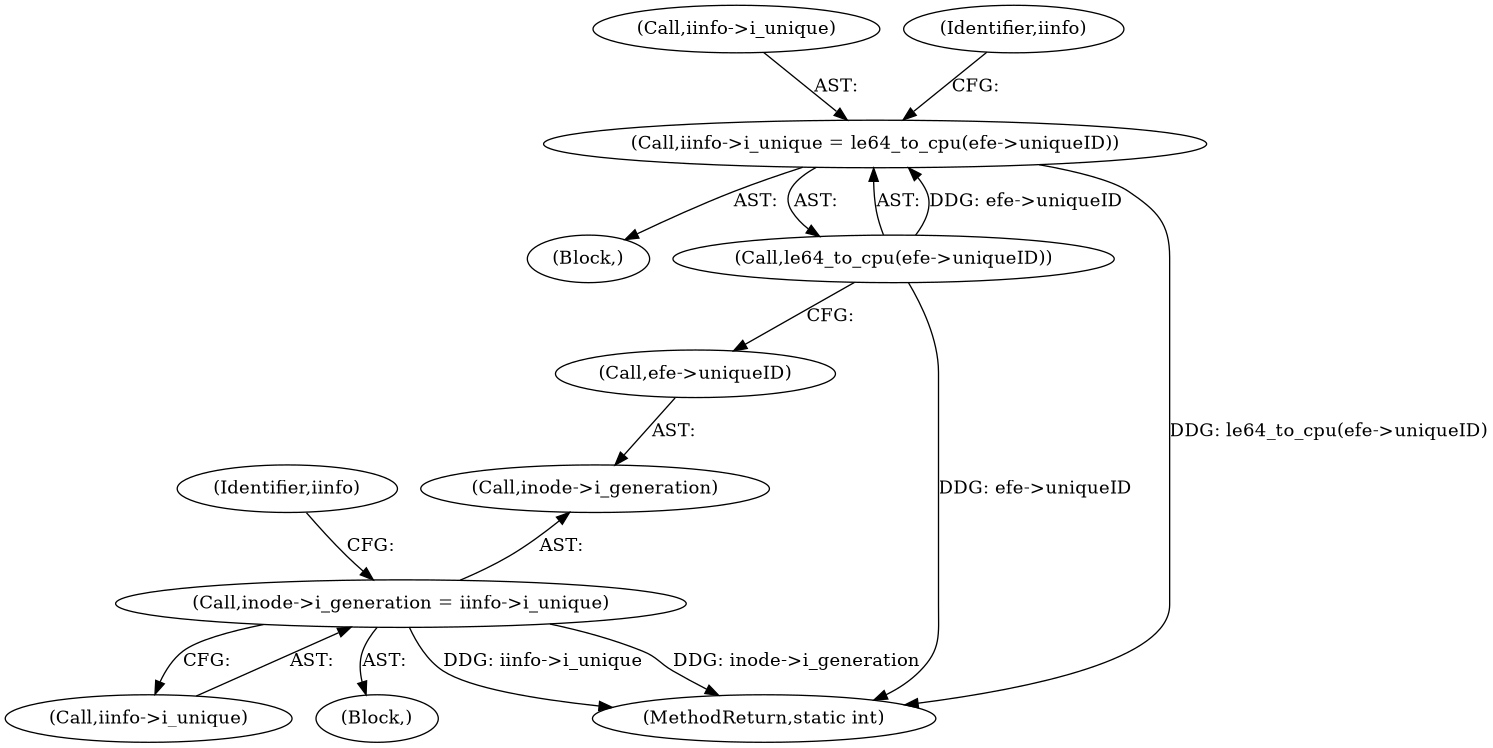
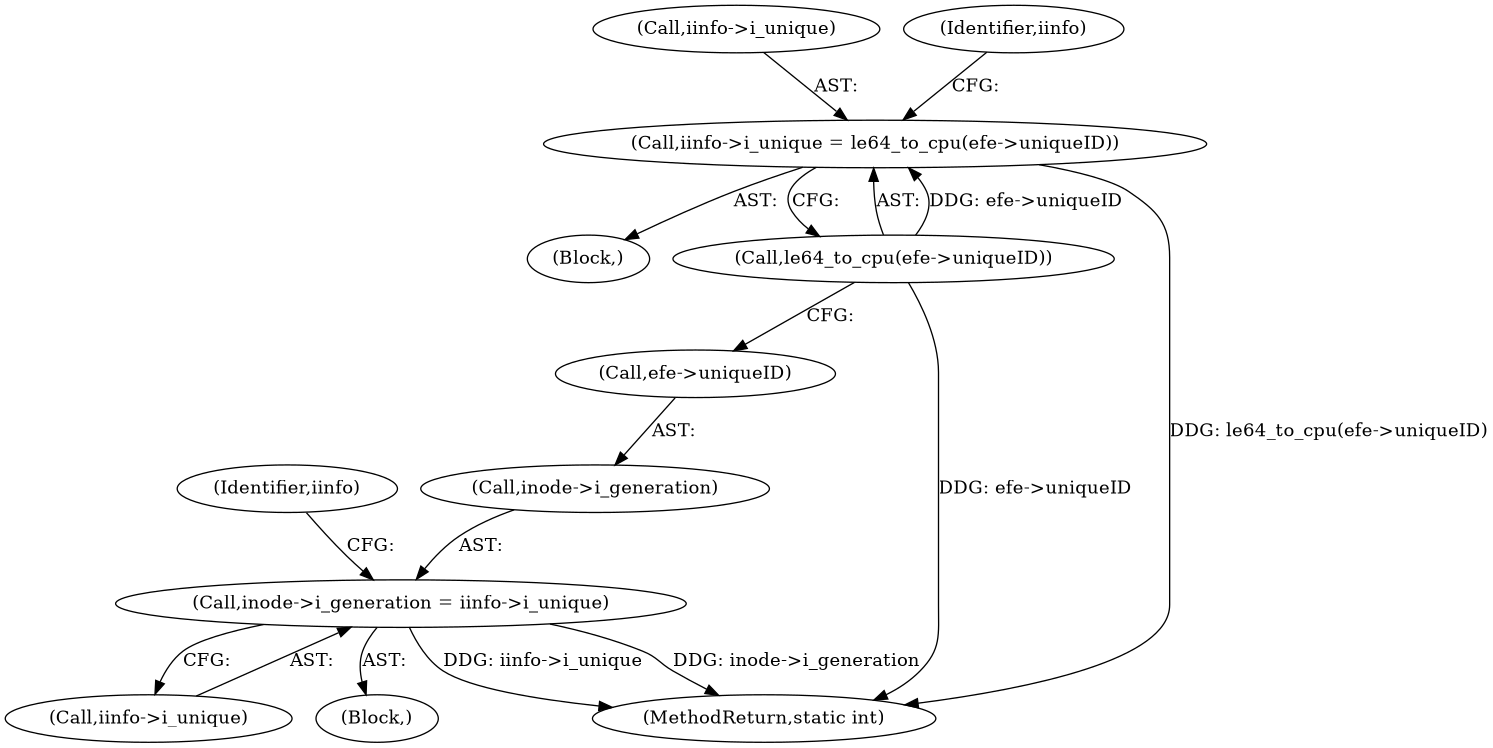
edge "(Call,iinfo->i_unique = le64_to_cpu(efe->uniqueID))" -> "(Call,le64_to_cpu(efe->uniqueID))": label "AST: " -> "CFG: "
edge "(Call,inode->i_generation = iinfo->i_unique)" -> "(Call,inode->i_generation)": reversed
